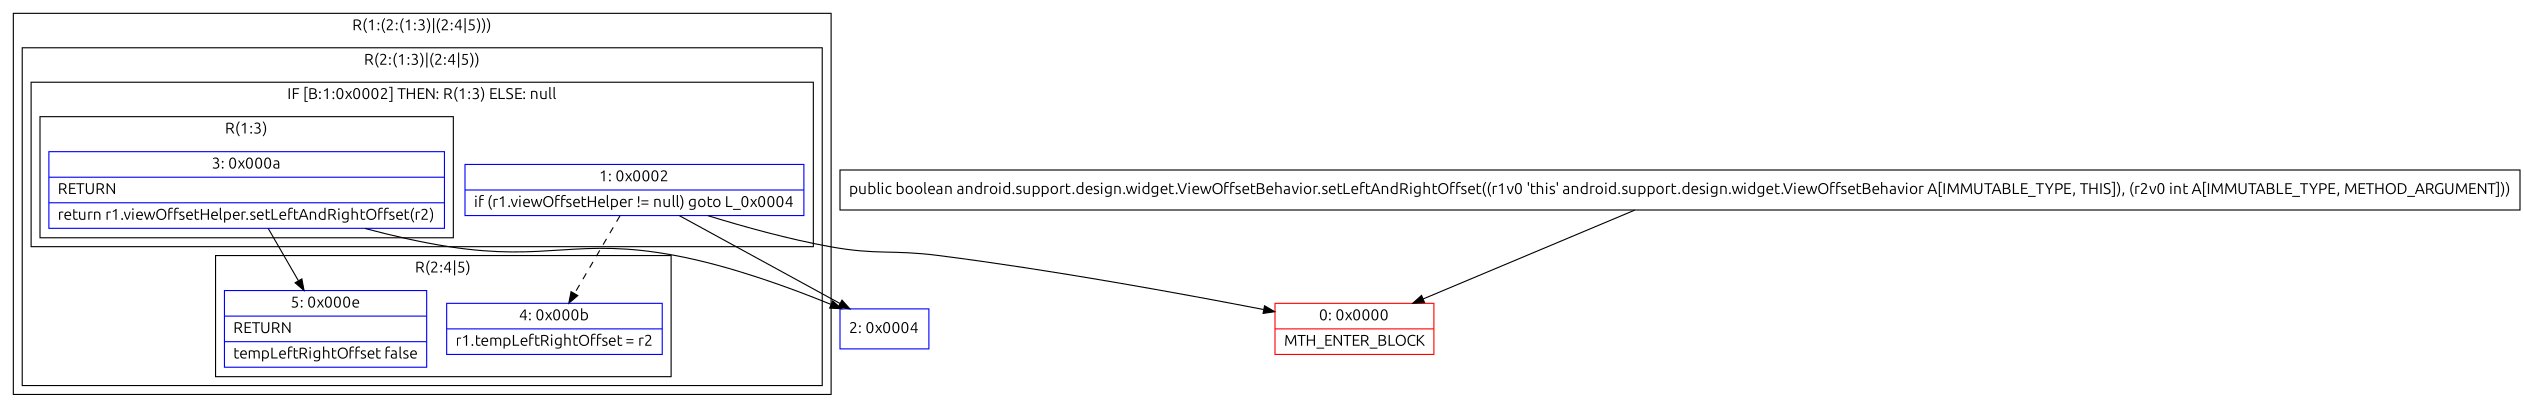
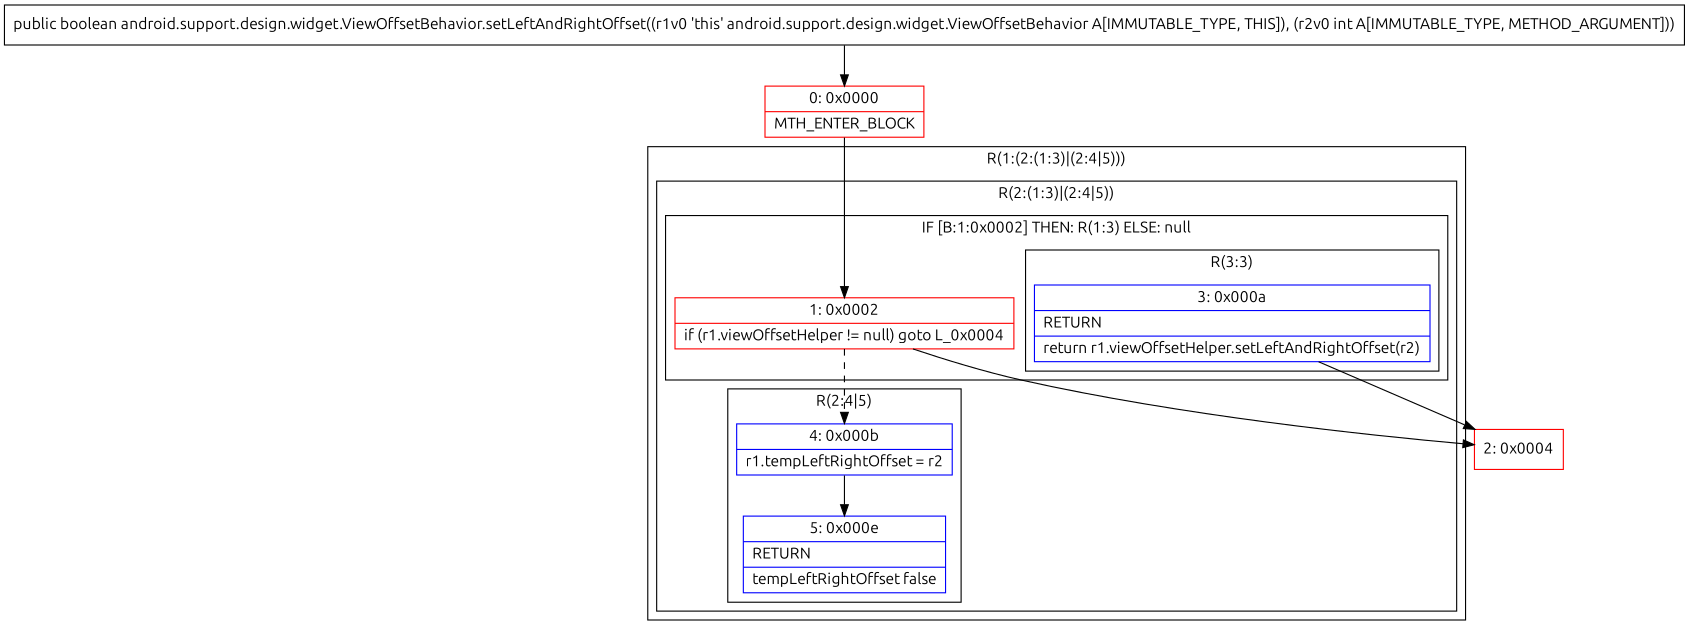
cluster "R(1:3)": label "R(1:3)" -> "R(3:3)"
node "1: 0x0002": color blue -> red
edge "3: 0x000a" -> "5: 0x000e": now "4: 0x000b" -> "5: 0x000e"
edge "1: 0x0002" -> "0: 0x0000": reversed
node "2: 0x0004": color blue -> red
